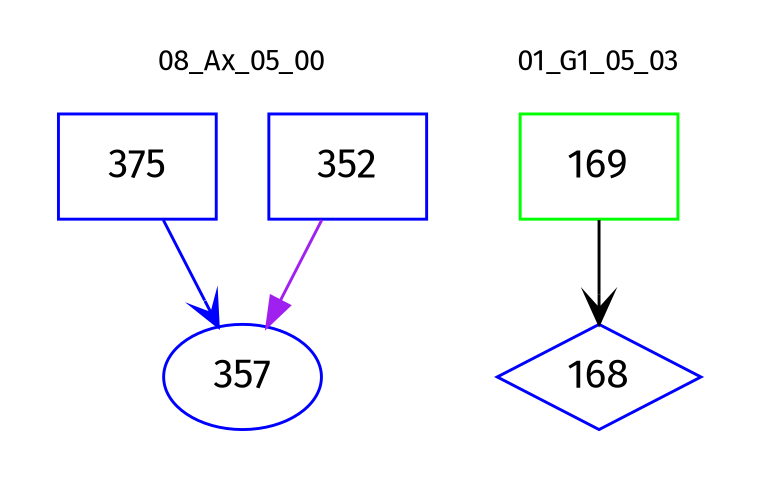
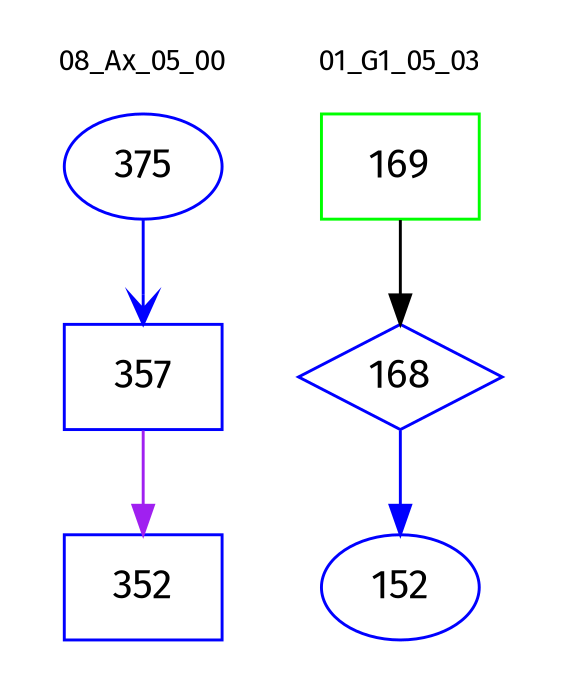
node "375": shape box -> ellipse
edge "169" -> "168": arrowhead vee -> normal
edge "352" -> "357": reversed
node "357": shape ellipse -> box
node "152": added
